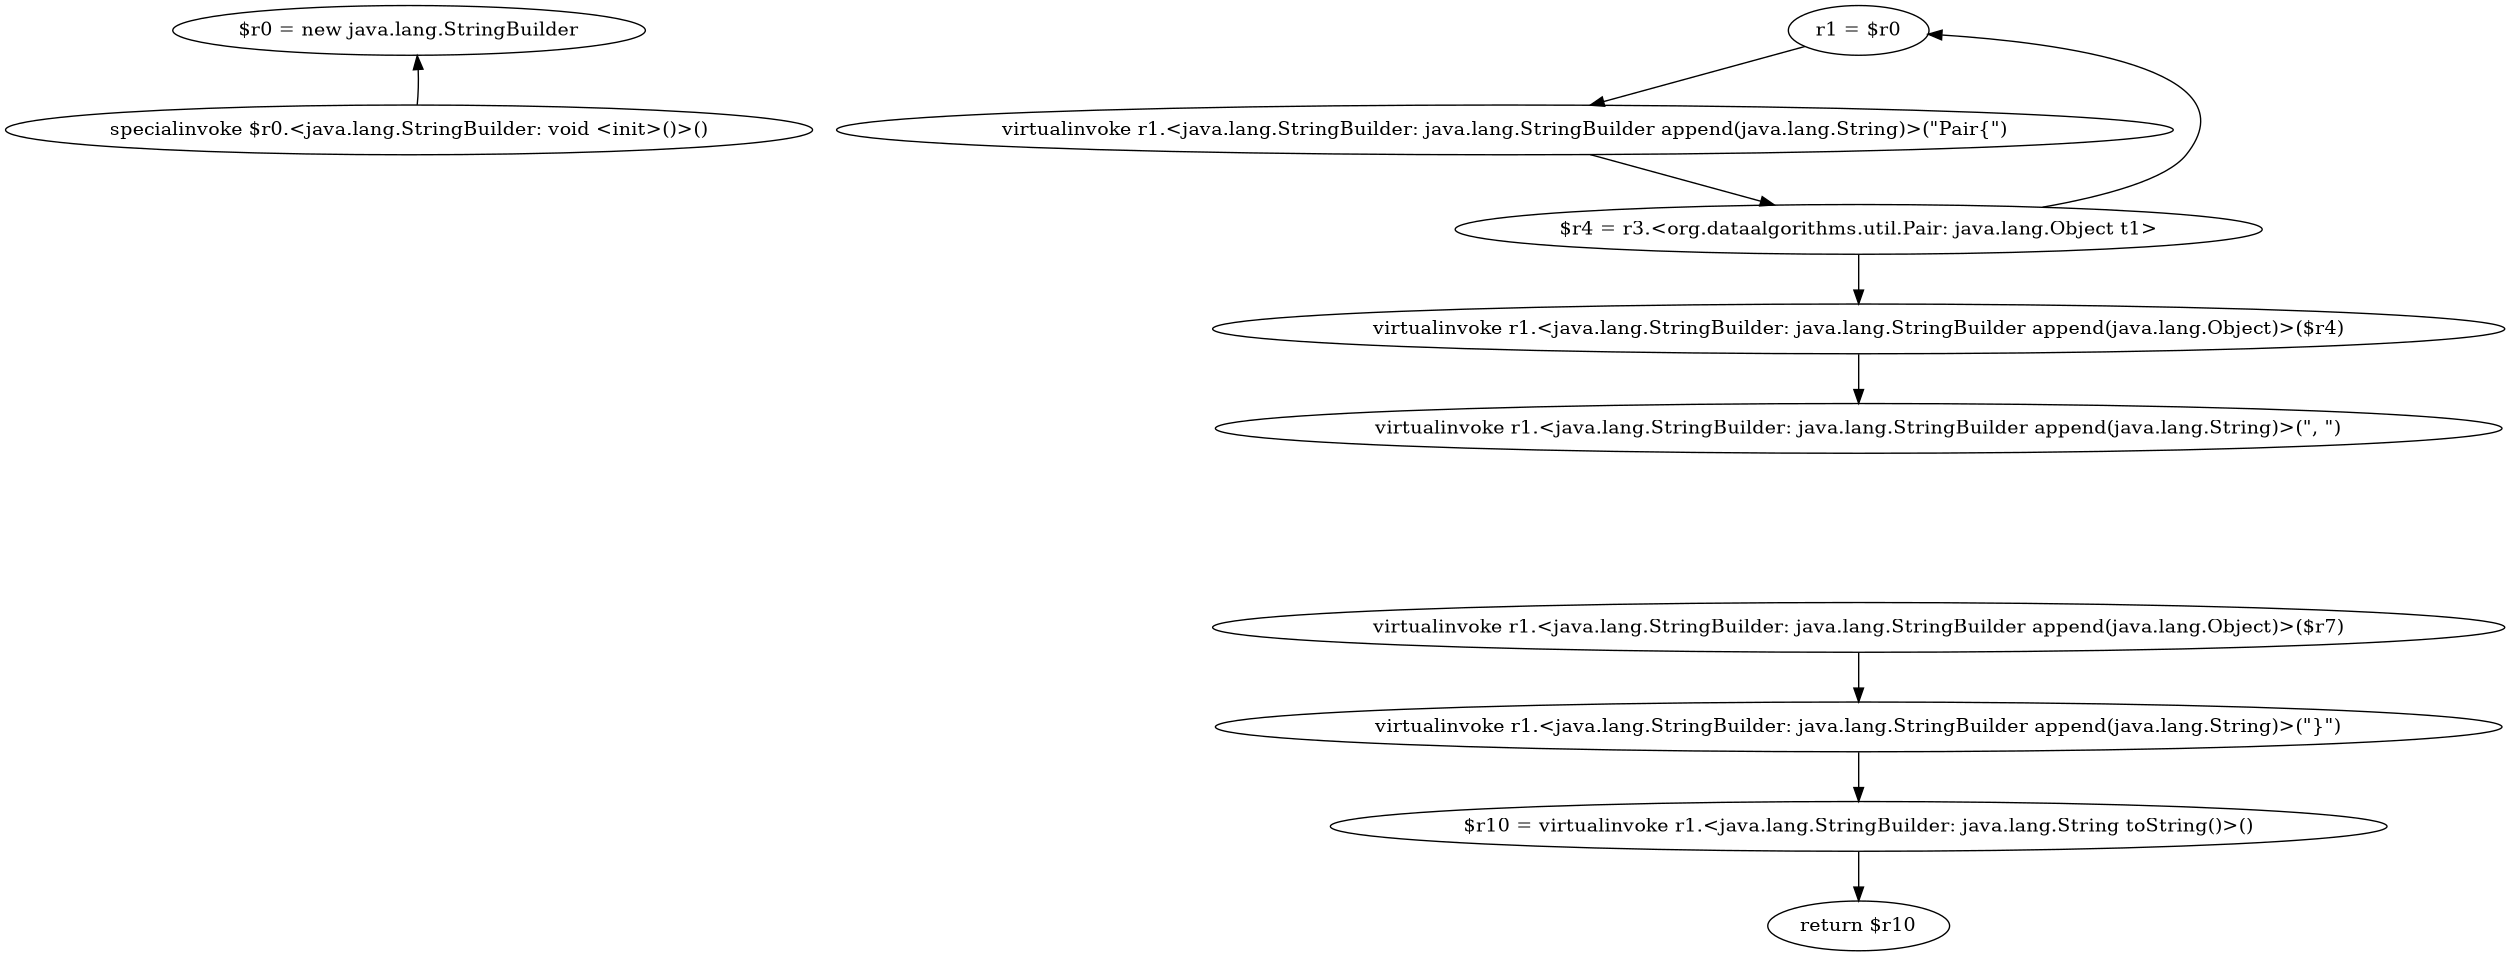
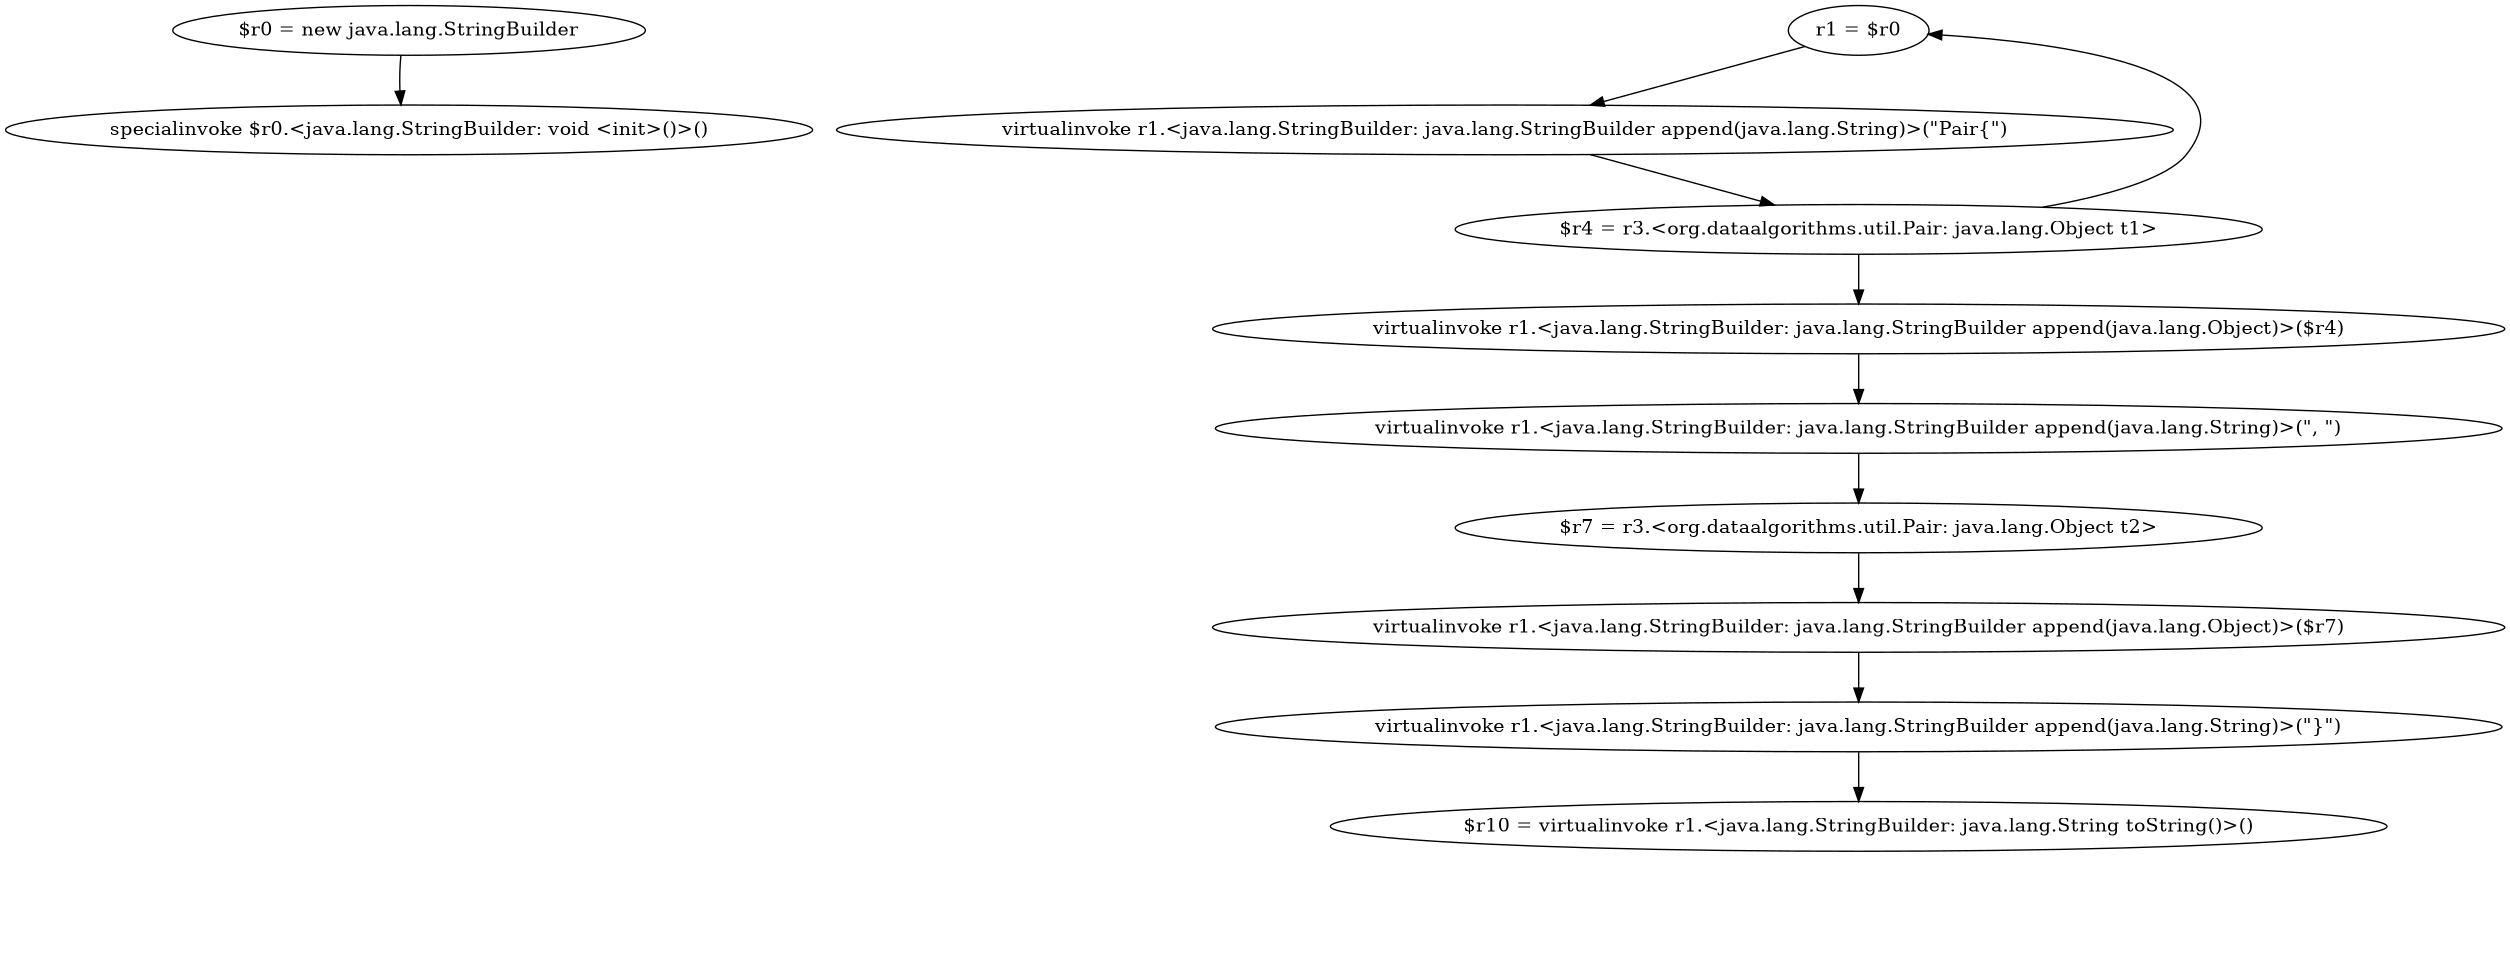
edge "specialinvoke $r0.<java.lang.StringBuilder: void <init>()>()" -> "$r0 = new java.lang.StringBuilder": reversed
node "$r7 = r3.<org.dataalgorithms.util.Pair: java.lang.Object t2>": added
node "return $r10": removed
